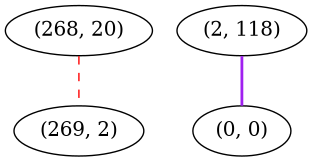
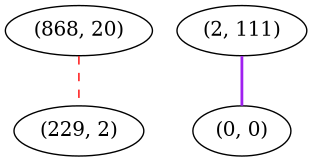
node "(268, 20)": label "(268, 20)" -> "(868, 20)"
node "(2, 118)": label "(2, 118)" -> "(2, 111)"
node "(269, 2)": label "(269, 2)" -> "(229, 2)"
